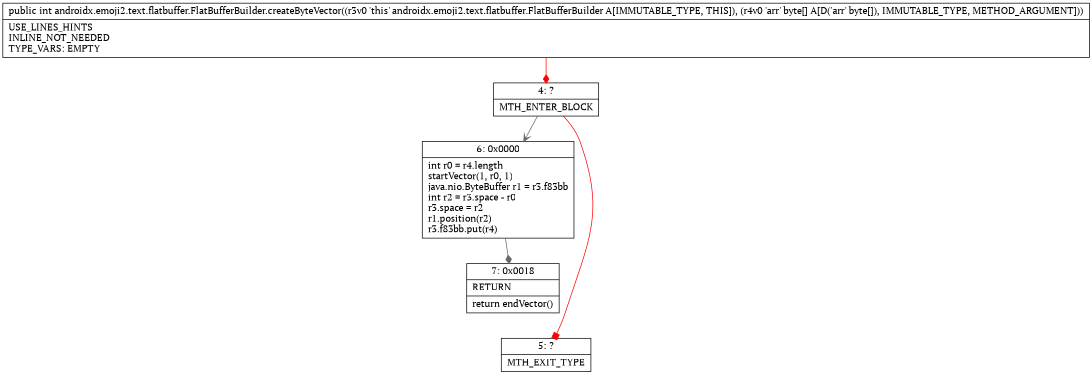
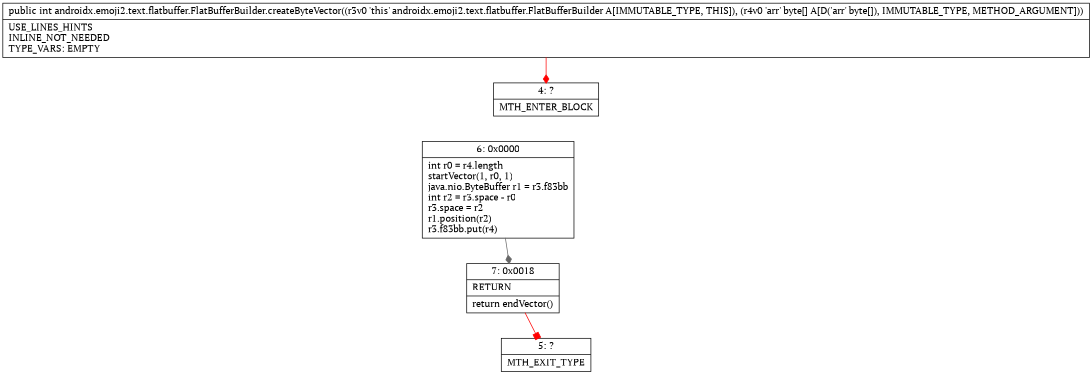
edge "4: ?" -> "6: 0x0000": removed
edge "4: ?" -> "5: ?": now "7: 0x0018" -> "5: ?"
